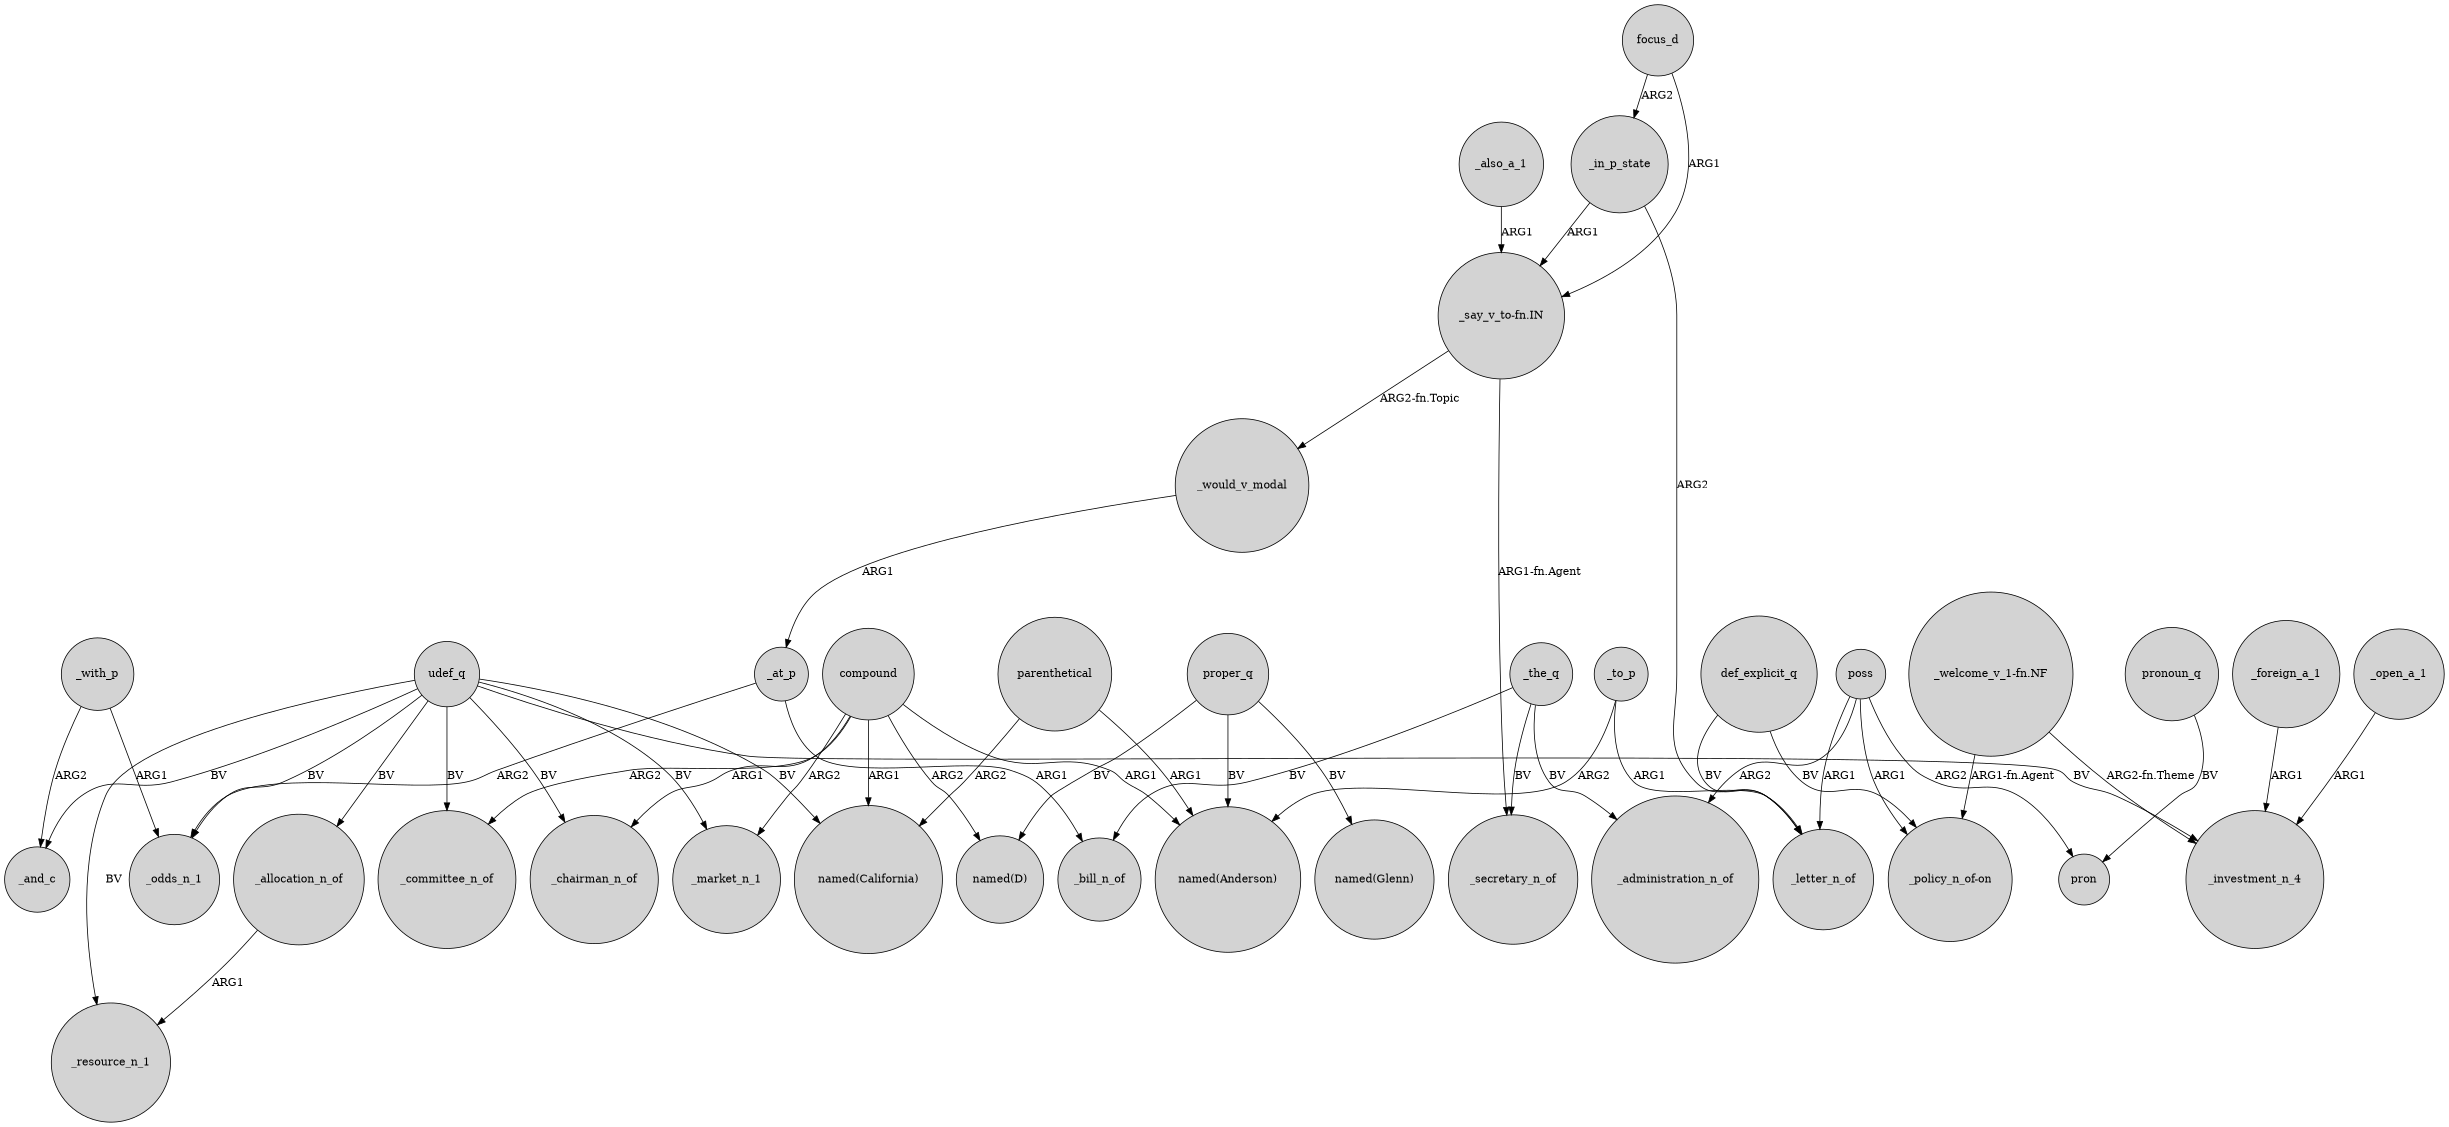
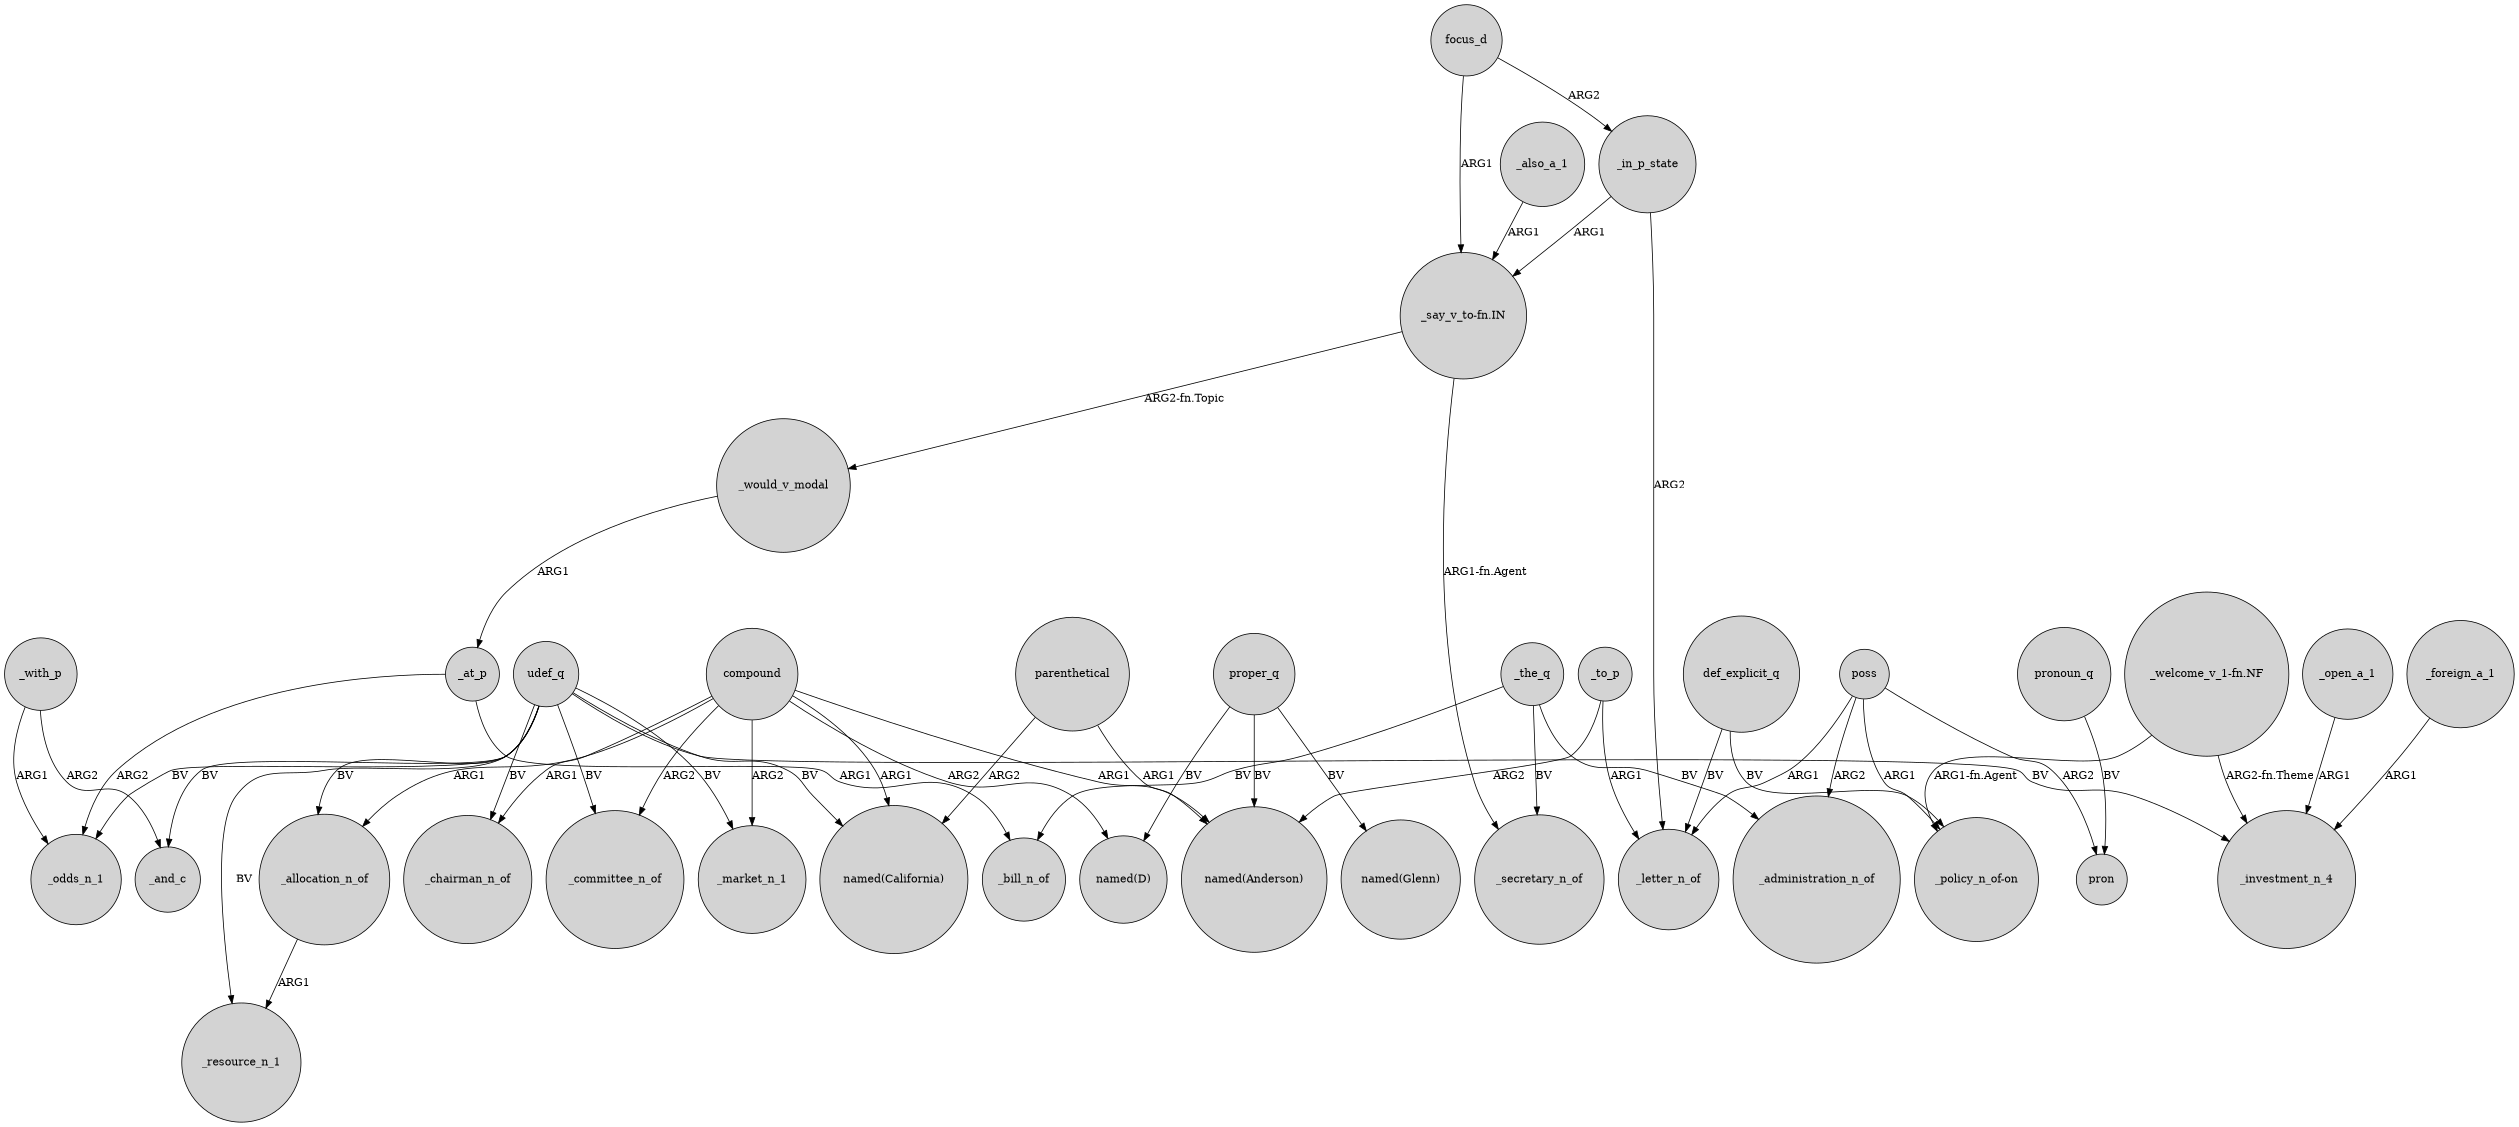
edge "compound" -> "_allocation_n_of": added, label "ARG1"
